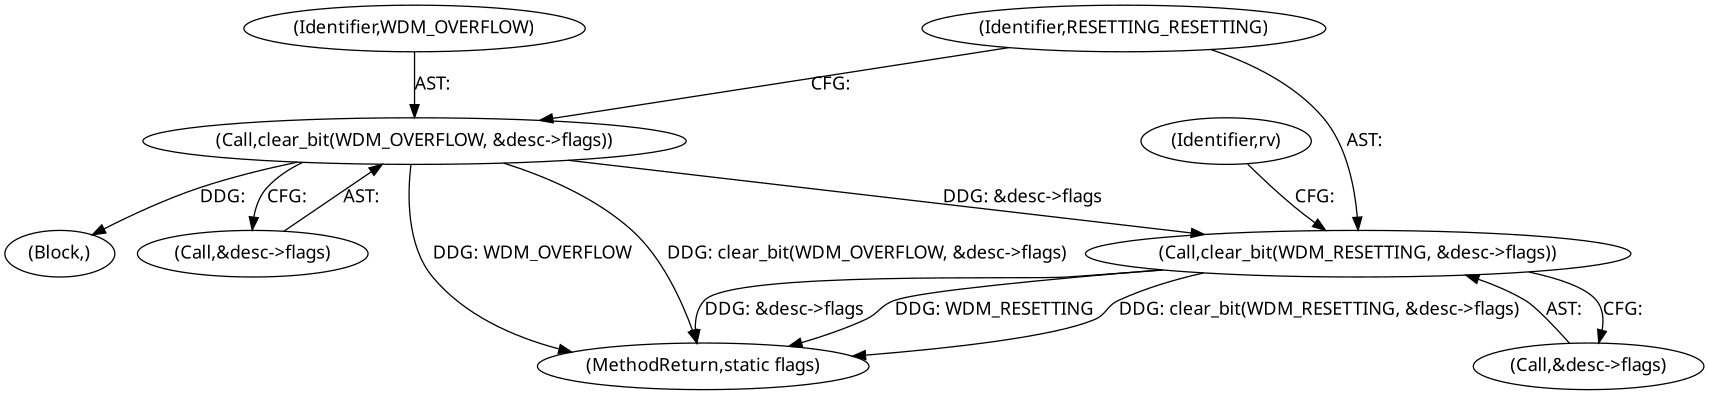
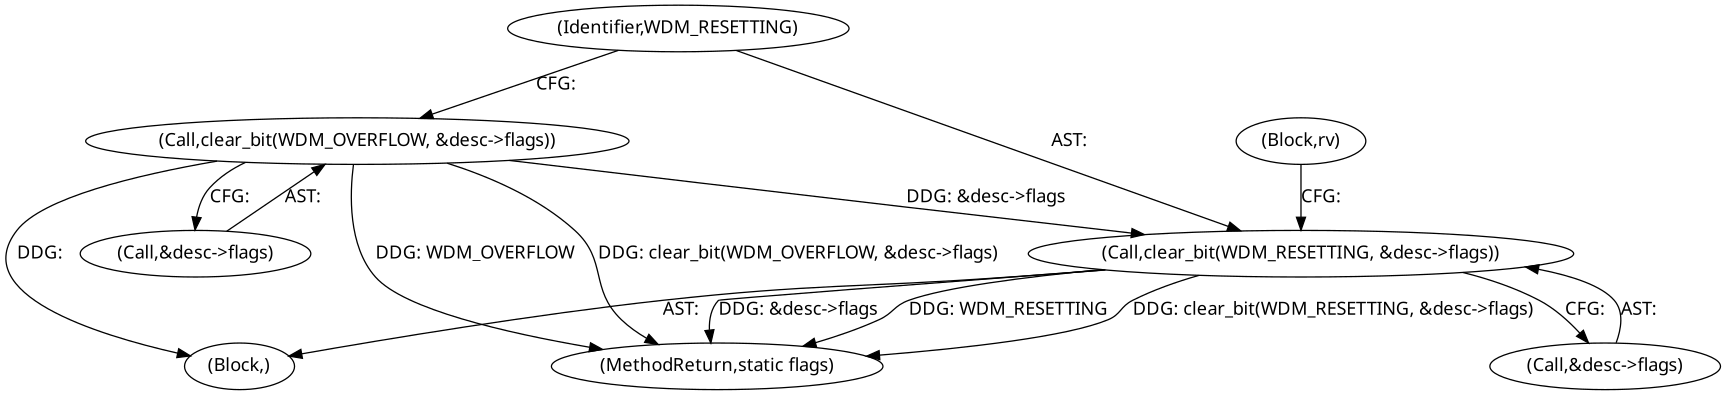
node "(Identifier,WDM_OVERFLOW)": removed
node "(Identifier,RESETTING_RESETTING)": label "(Identifier,RESETTING_RESETTING)" -> "(Identifier,WDM_RESETTING)"
node "(Identifier,rv)": label "(Identifier,rv)" -> "(Block,rv)"
edge "(Call,clear_bit(WDM_RESETTING, &desc->flags))" -> "(Block,)": added, label "AST:"
